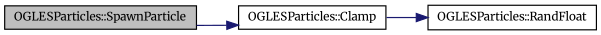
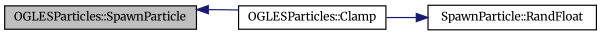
node "OGLESParticles::RandFloat": label "OGLESParticles::RandFloat" -> "SpawnParticle::RandFloat"
edge "OGLESParticles::SpawnParticle" -> "OGLESParticles::Clamp": reversed
